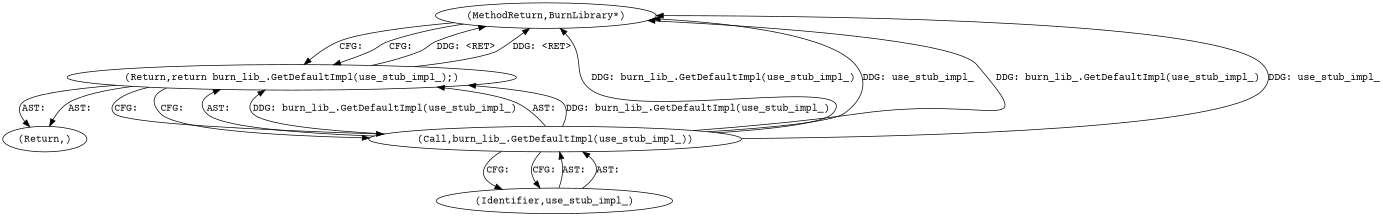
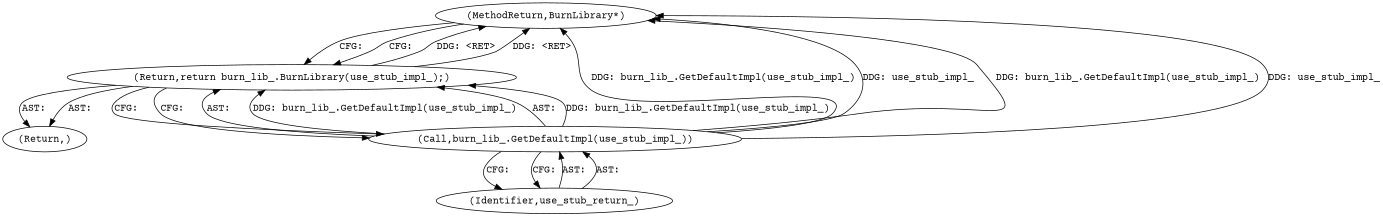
node "(Return,return burn_lib_.GetDefaultImpl(use_stub_impl_);)": label "(Return,return burn_lib_.GetDefaultImpl(use_stub_impl_);)" -> "(Return,return burn_lib_.BurnLibrary(use_stub_impl_);)"
node "(Identifier,use_stub_impl_)": label "(Identifier,use_stub_impl_)" -> "(Identifier,use_stub_return_)"
